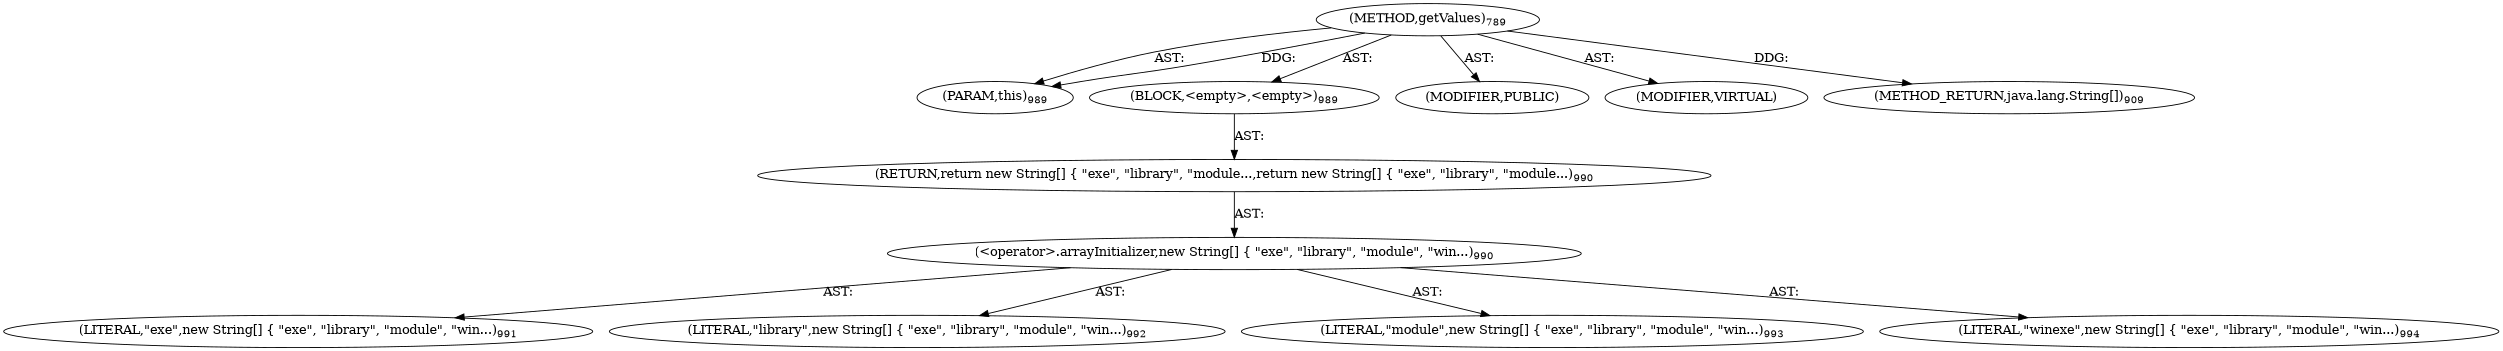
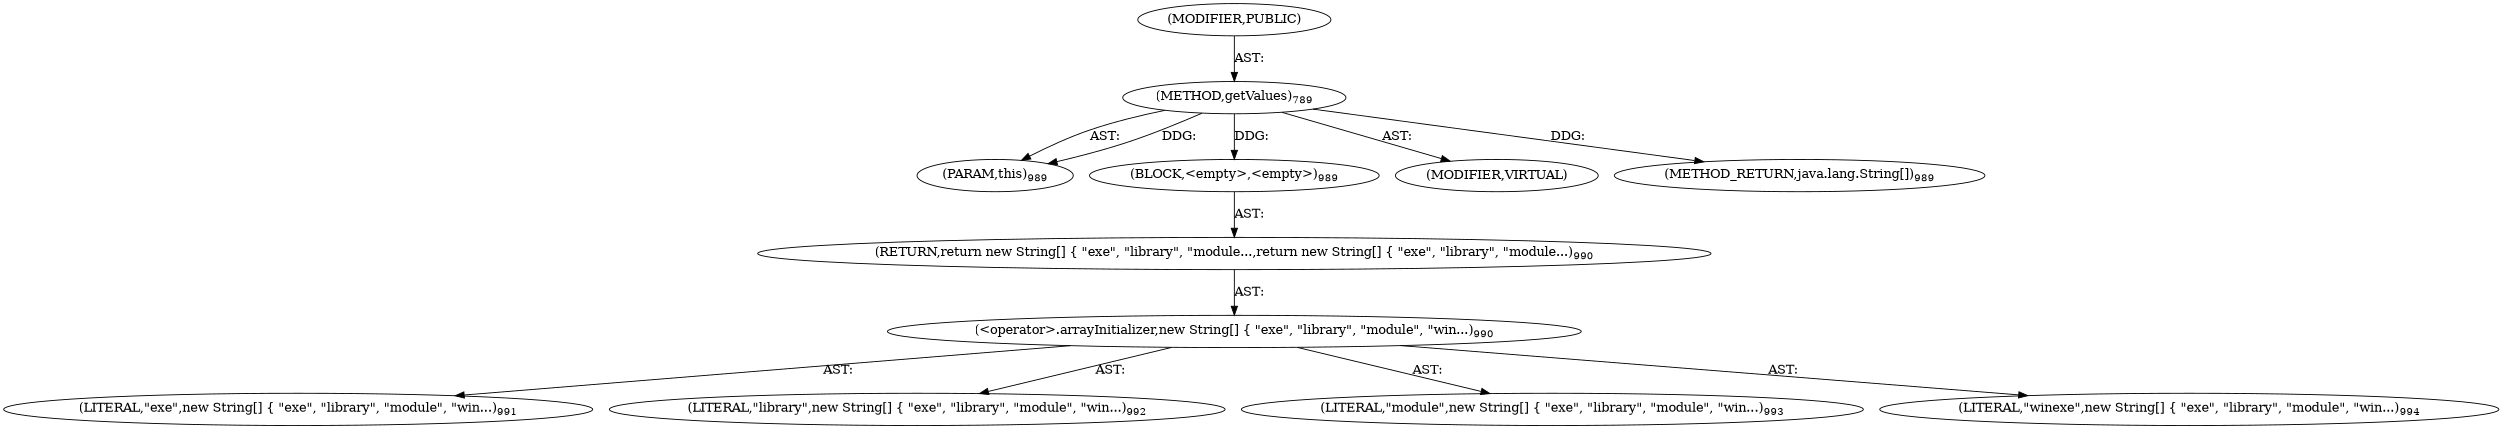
edge "(METHOD,getValues)" -> "(MODIFIER,PUBLIC)": reversed
edge "(METHOD,getValues)" -> "(BLOCK,<empty>,<empty>)": label "AST: " -> "DDG: "
node "(METHOD_RETURN,java.lang.String[])": text "909" -> "989"
